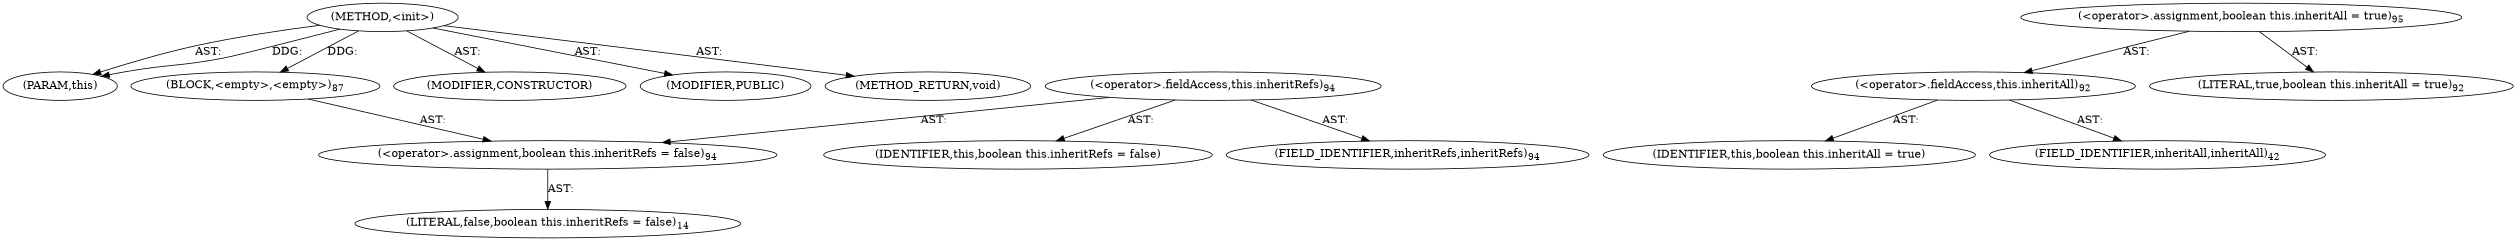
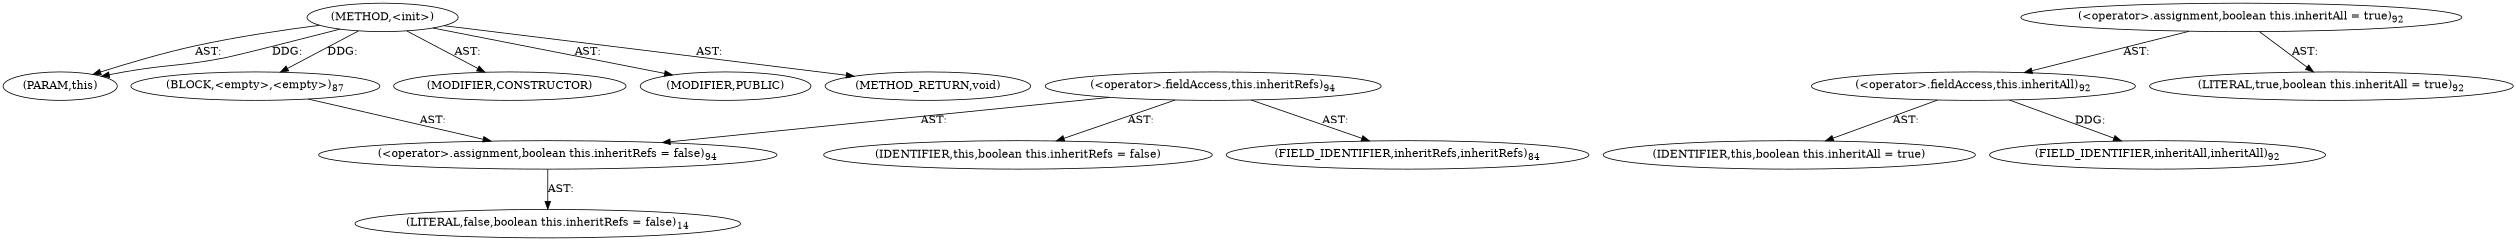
node "(<operator>.assignment,boolean this.inheritAll = true)": text "95" -> "92"
edge "(<operator>.fieldAccess,this.inheritAll)" -> "(FIELD_IDENTIFIER,inheritAll,inheritAll)": label "AST: " -> "DDG: "
node "(FIELD_IDENTIFIER,inheritRefs,inheritRefs)": text "94" -> "84"
node "(FIELD_IDENTIFIER,inheritAll,inheritAll)": text "42" -> "92"
